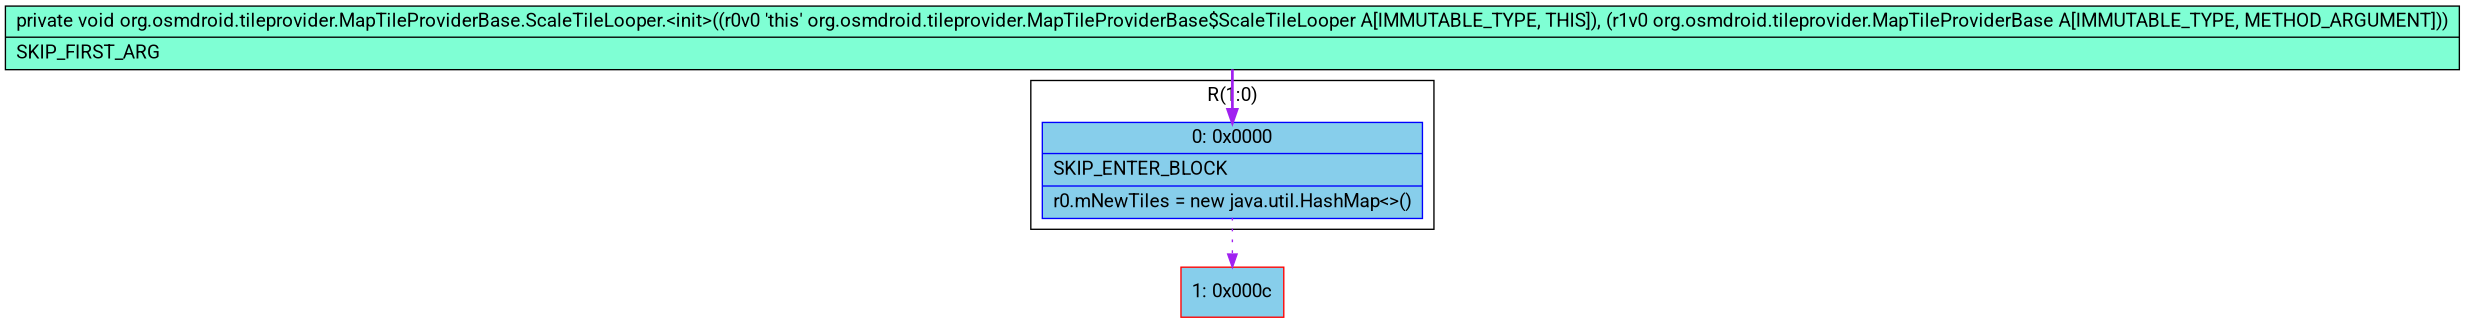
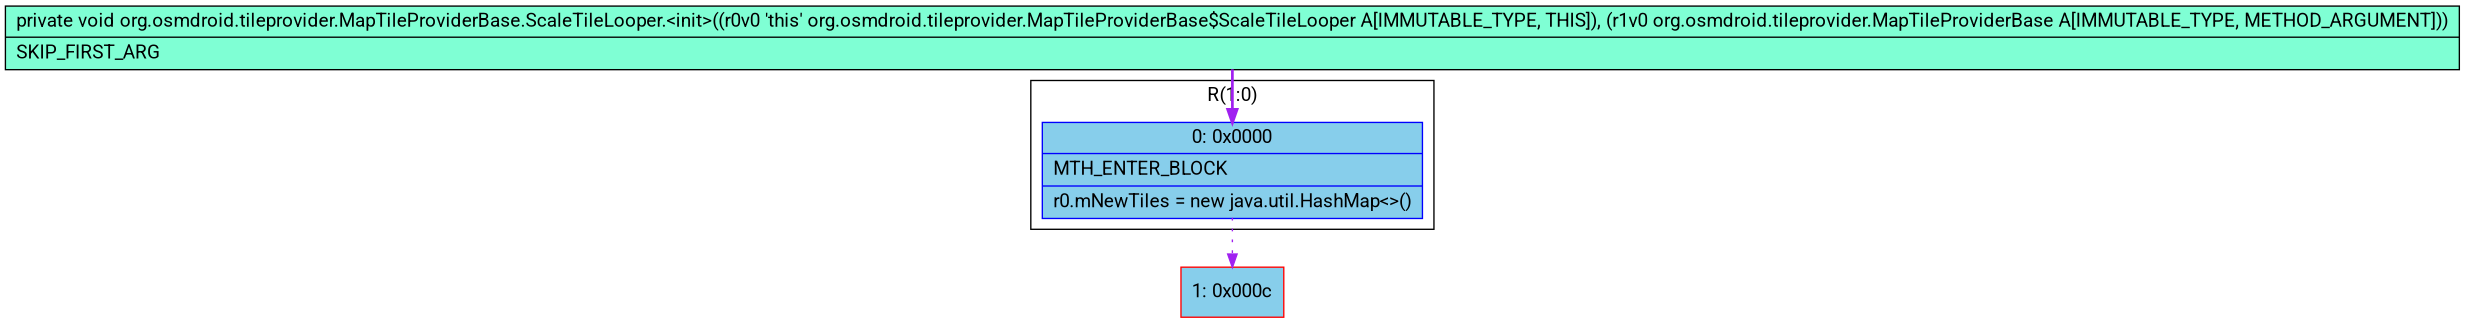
node "0: 0x0000": text "SKIP_ENTER_BLOCK" -> "MTH_ENTER_BLOCK"
